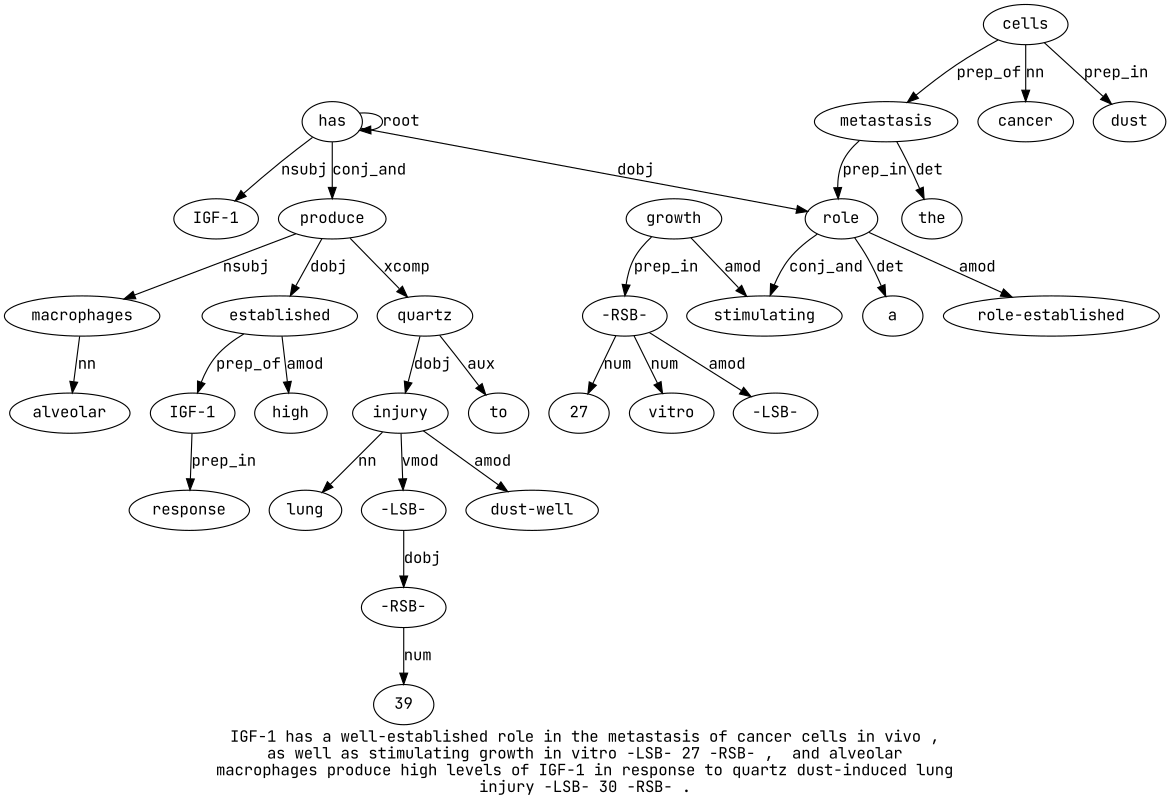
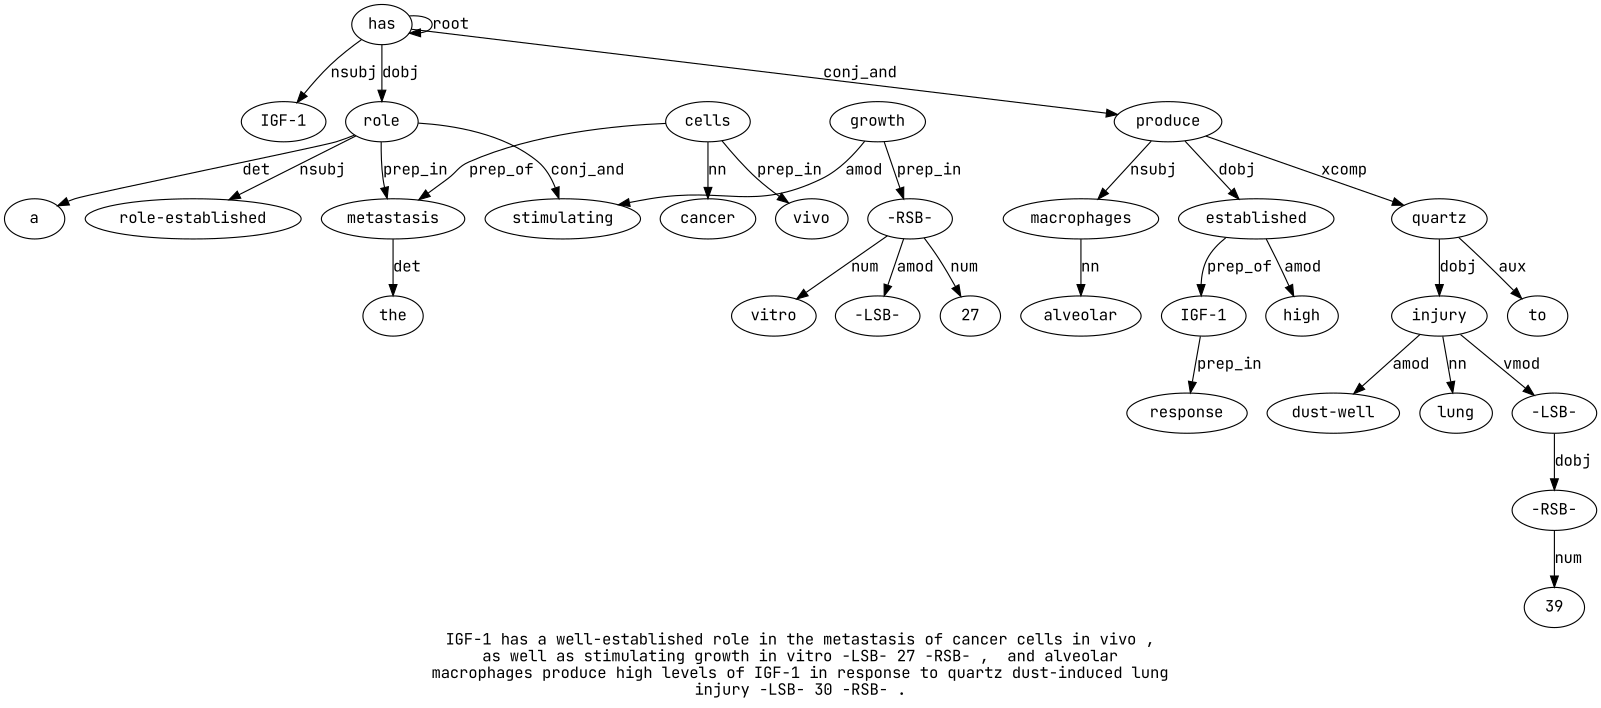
node "dust": label "dust" -> "vivo"
edge "metastasis" -> "role": reversed
edge "role" -> "role-established": label "amod" -> "nsubj"
